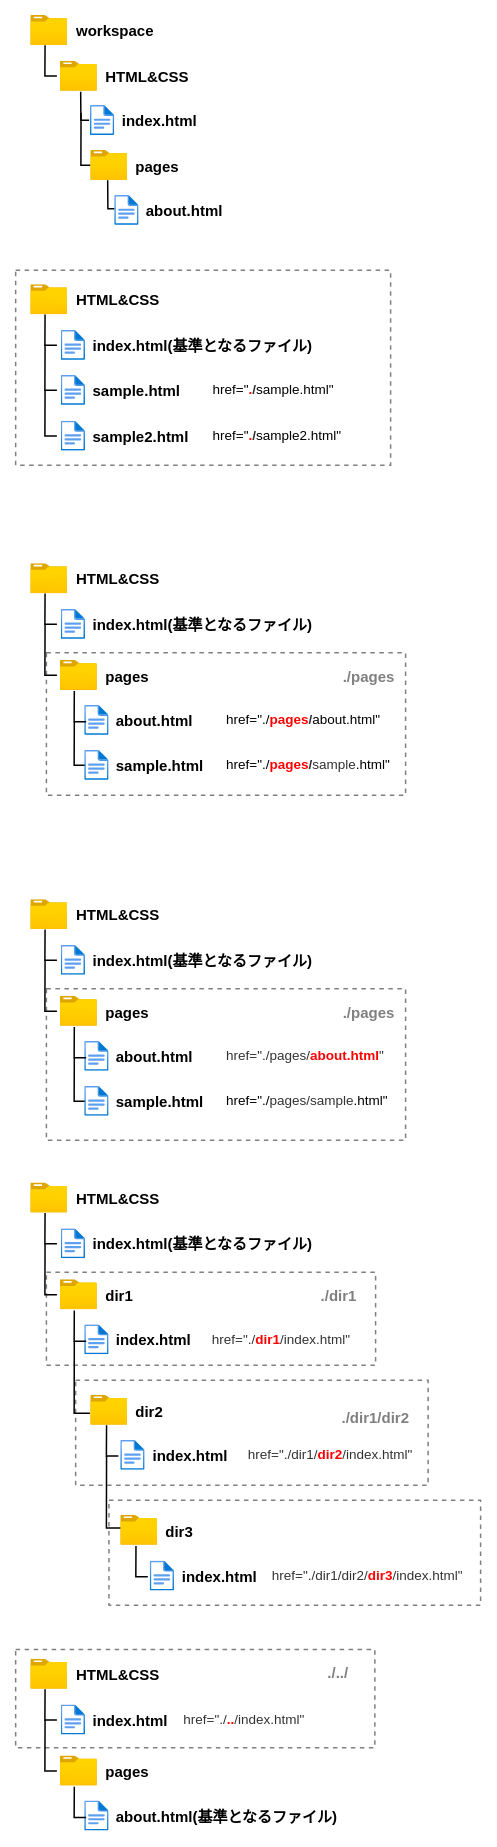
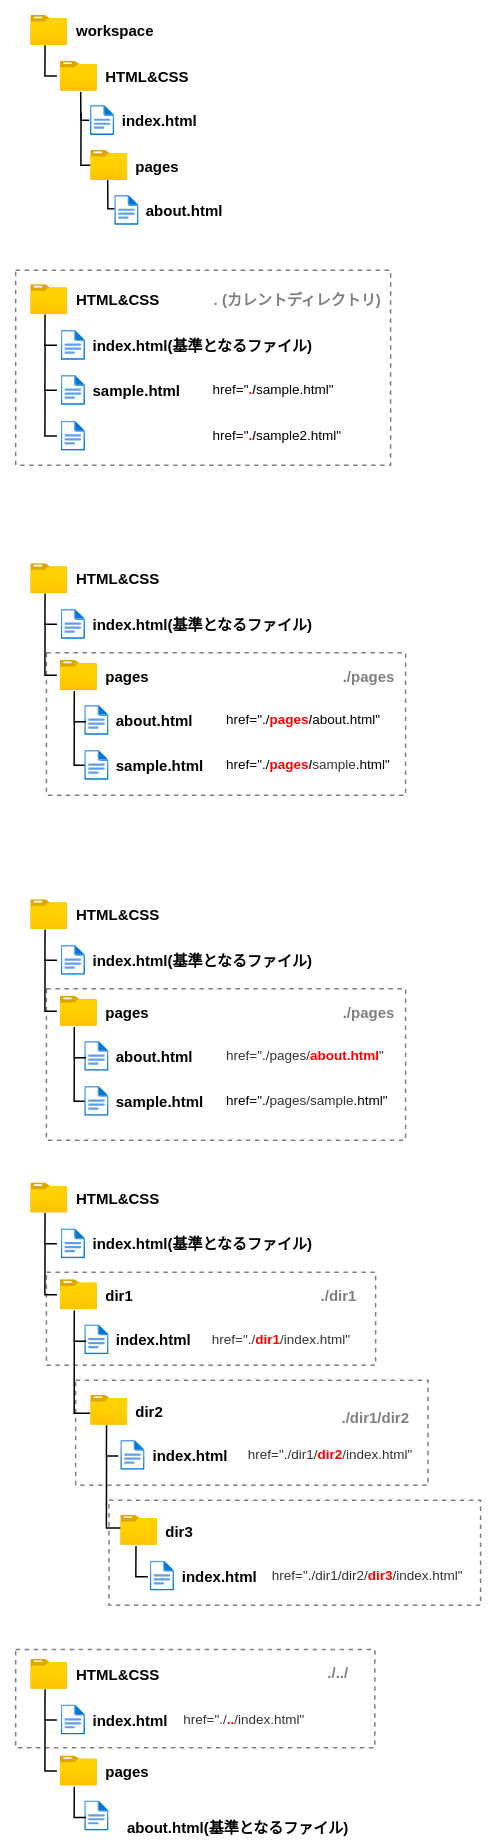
node ". (カレントディレクトリ)": added
node "sample2.html": removed
node "about.html(基準となるファイル)": moved (230, 1816) -> (241, 1827)
